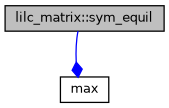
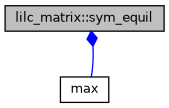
edge "lilc_matrix::sym_equil" -> "max": reversed
